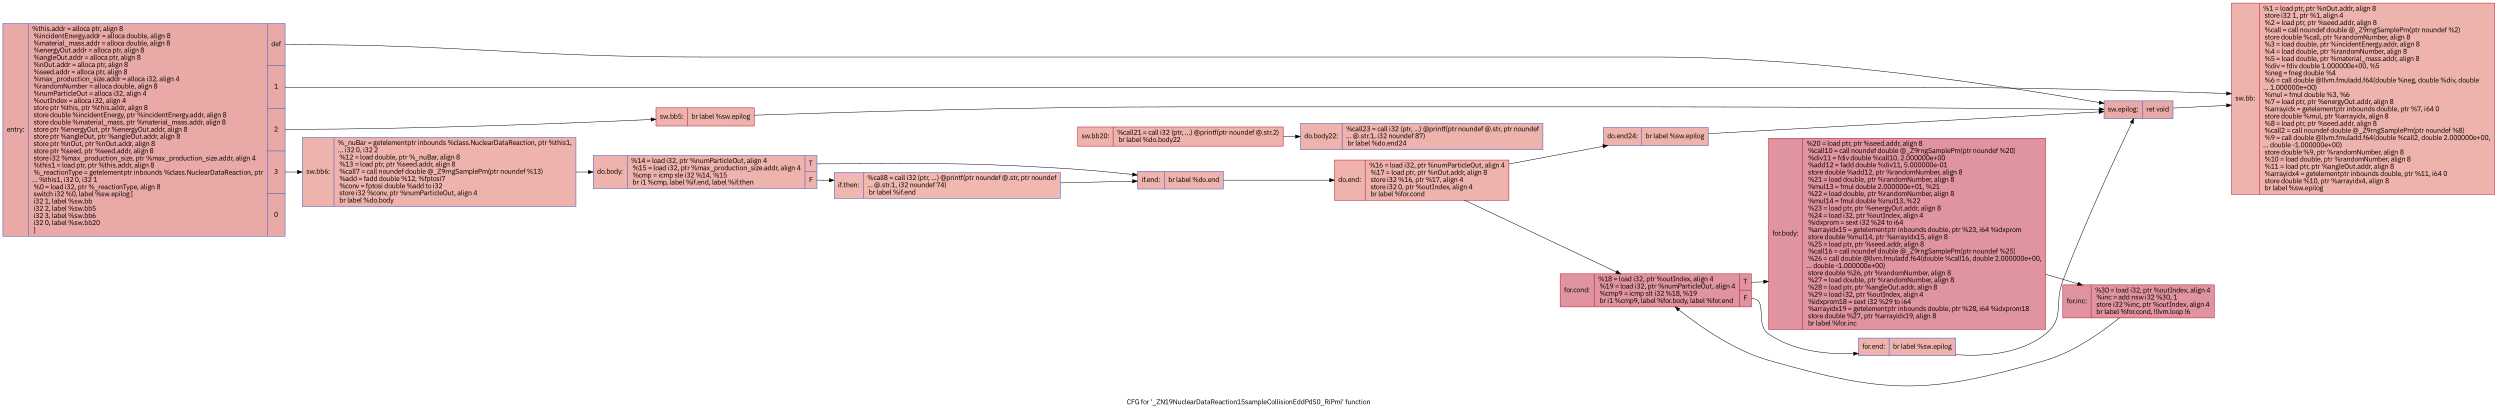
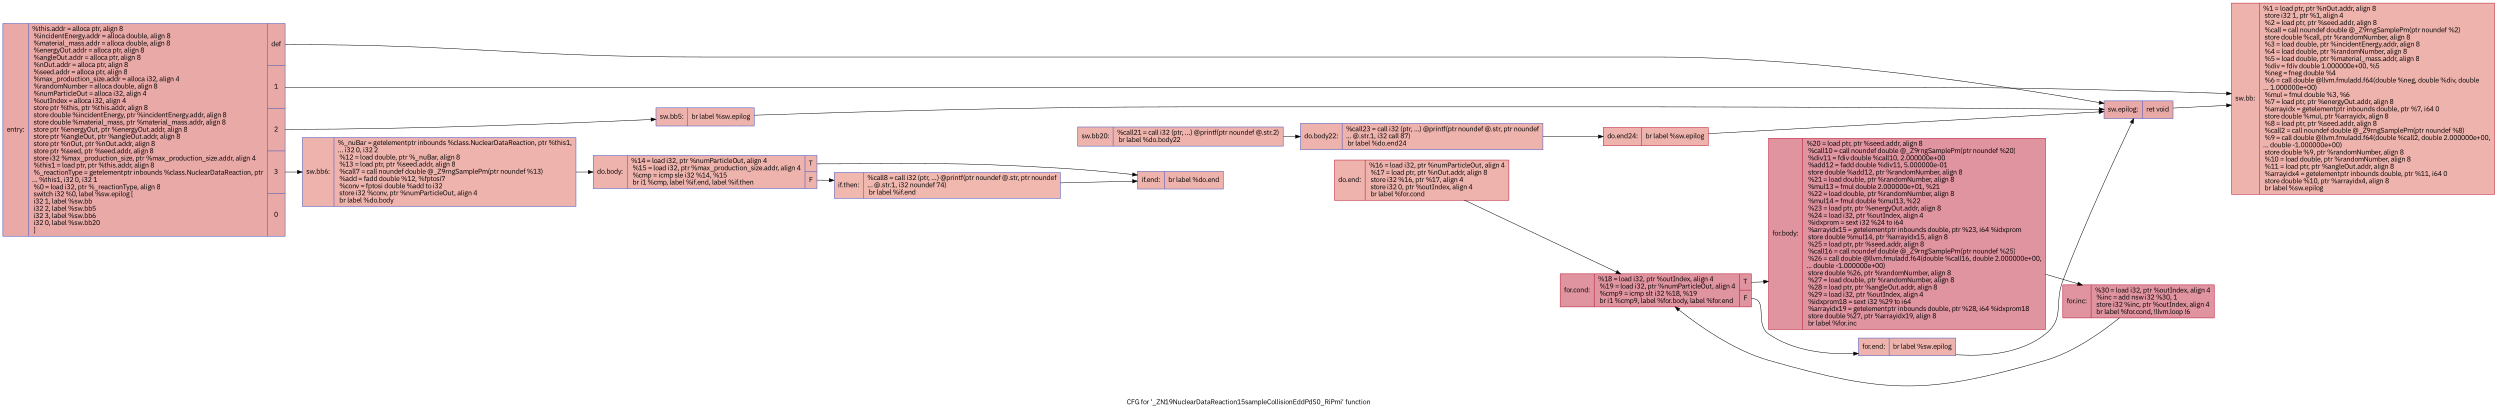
node "sw.bb5:": color #b70d28ff -> #3d50c3ff
node "do.body22:": text "... @.str.1, i32 noundef 87)" -> "... @.str.1, i32 call 87)"
node "sw.bb20:": color #b70d28ff -> #3d50c3ff
node "do.end24:": color #3d50c3ff -> #b70d28ff
edge "do.end:" -> "do.end24:": now "do.body22:" -> "do.end24:"
edge "if.end:" -> "do.end:": removed
